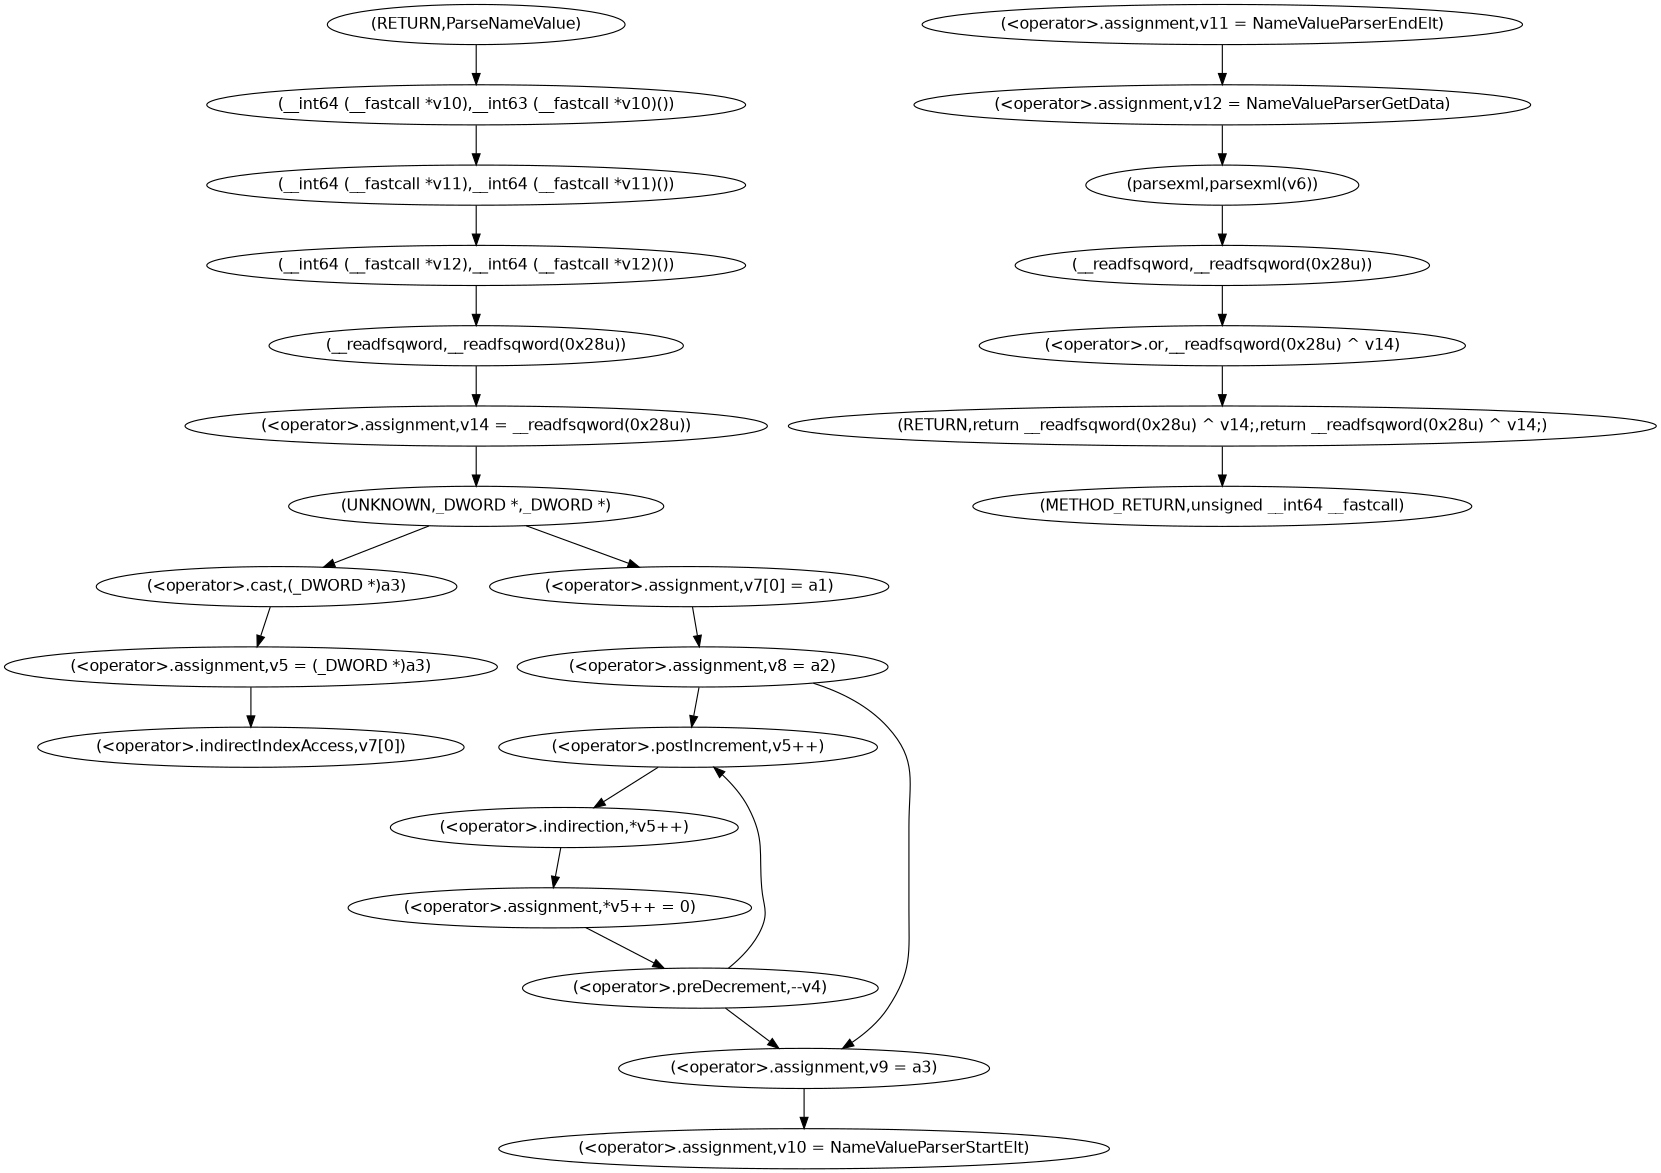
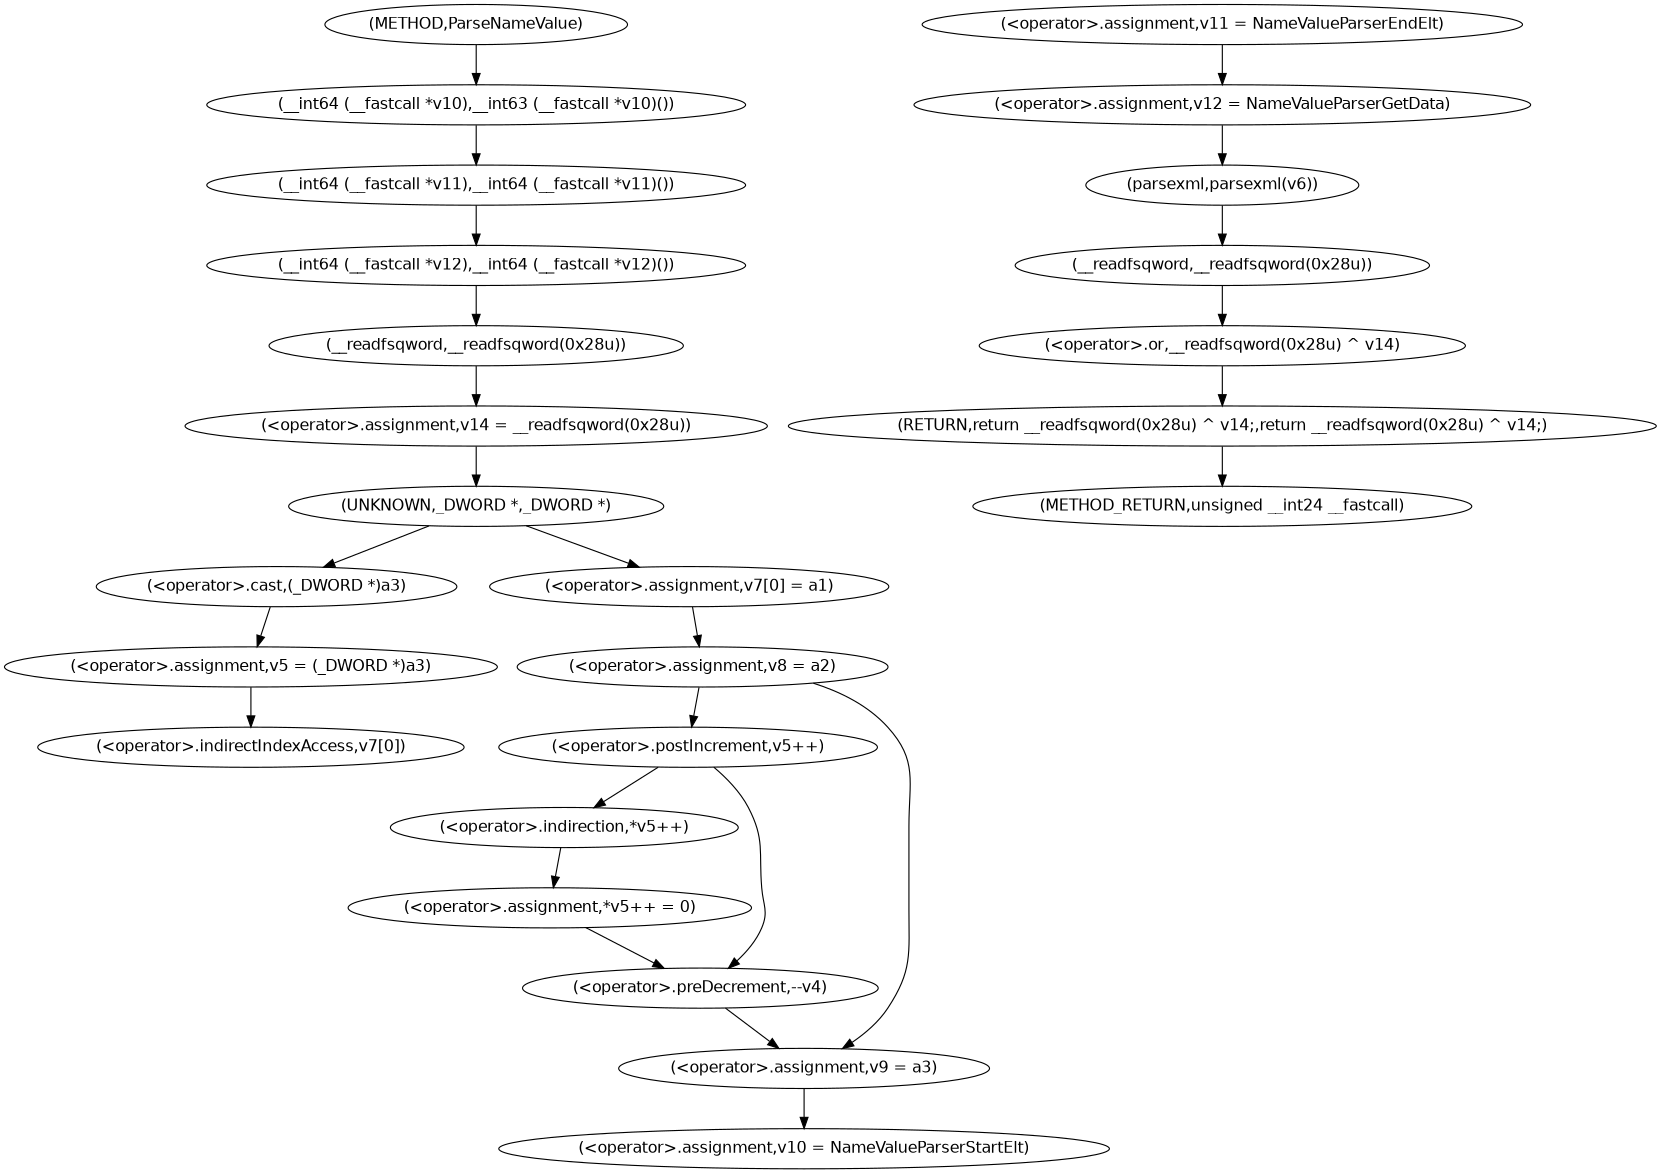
node "(RETURN,ParseNameValue)": label "(RETURN,ParseNameValue)" -> "(METHOD,ParseNameValue)"
node "(METHOD_RETURN,unsigned __int64 __fastcall)": label "(METHOD_RETURN,unsigned __int64 __fastcall)" -> "(METHOD_RETURN,unsigned __int24 __fastcall)"
edge "(<operator>.preDecrement,--v4)" -> "(<operator>.postIncrement,v5++)": reversed
